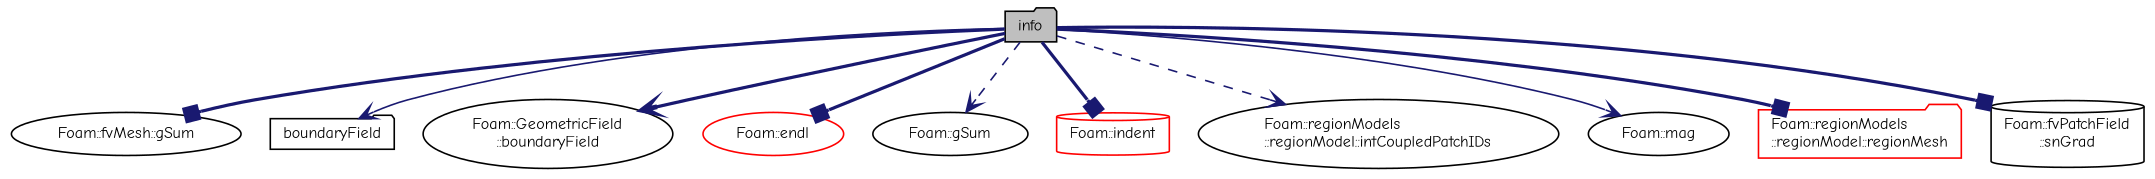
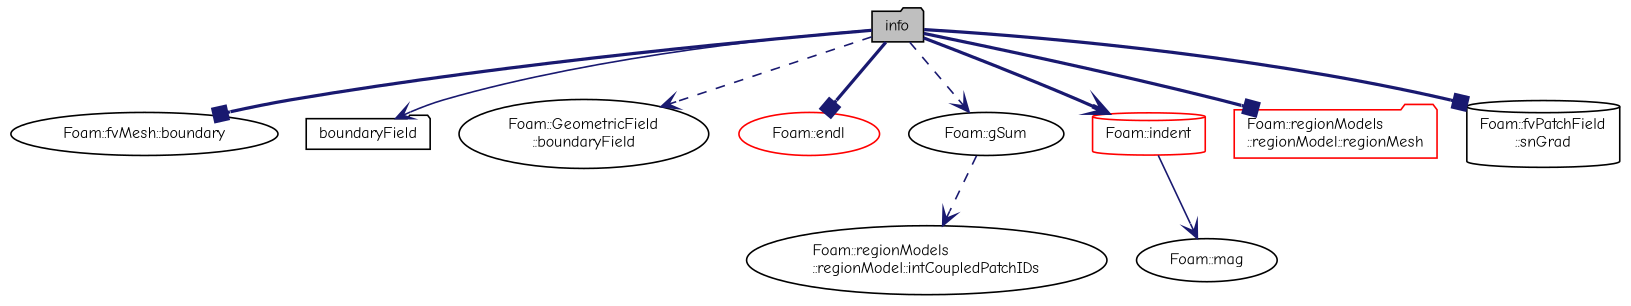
edge "info" -> "Foam::mag": now "Foam::indent" -> "Foam::mag"
edge "info" -> "Foam::regionModels ::regionModel::intCoupledPatchIDs": now "Foam::gSum" -> "Foam::regionModels ::regionModel::intCoupledPatchIDs"
edge "info" -> "Foam::GeometricField ::boundaryField": style bold -> dashed
edge "info" -> "Foam::indent": arrowhead box -> vee
node "Foam::fvMesh::gSum": label "Foam::fvMesh::gSum" -> "Foam::fvMesh::boundary"
